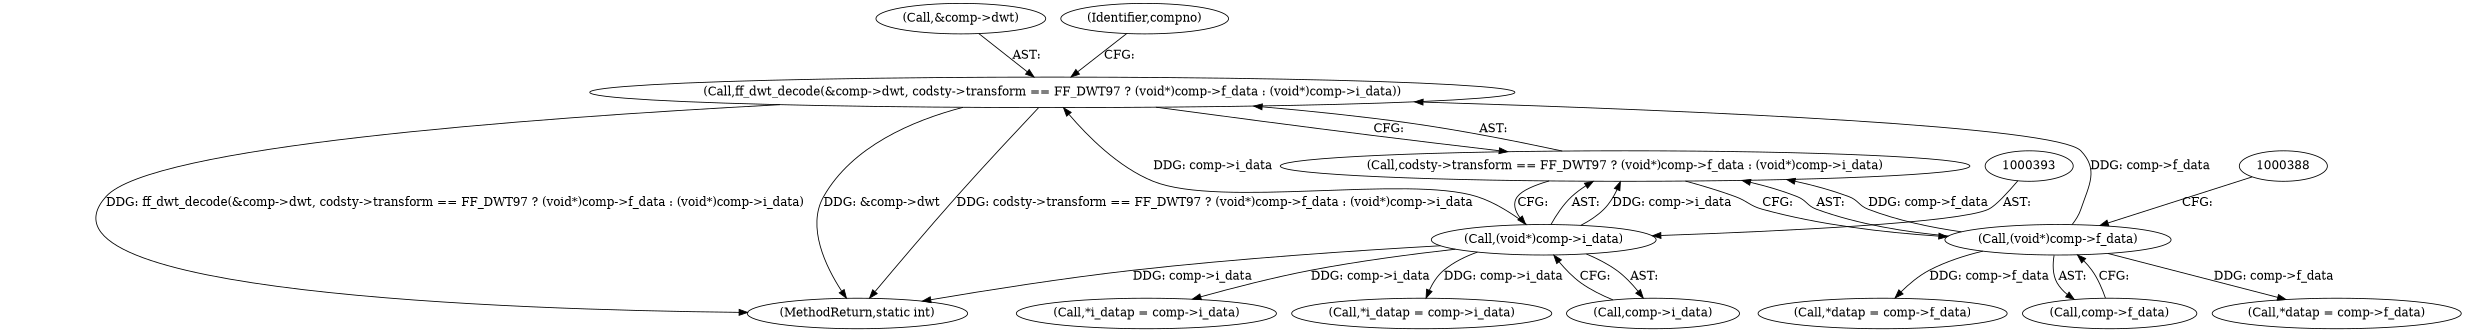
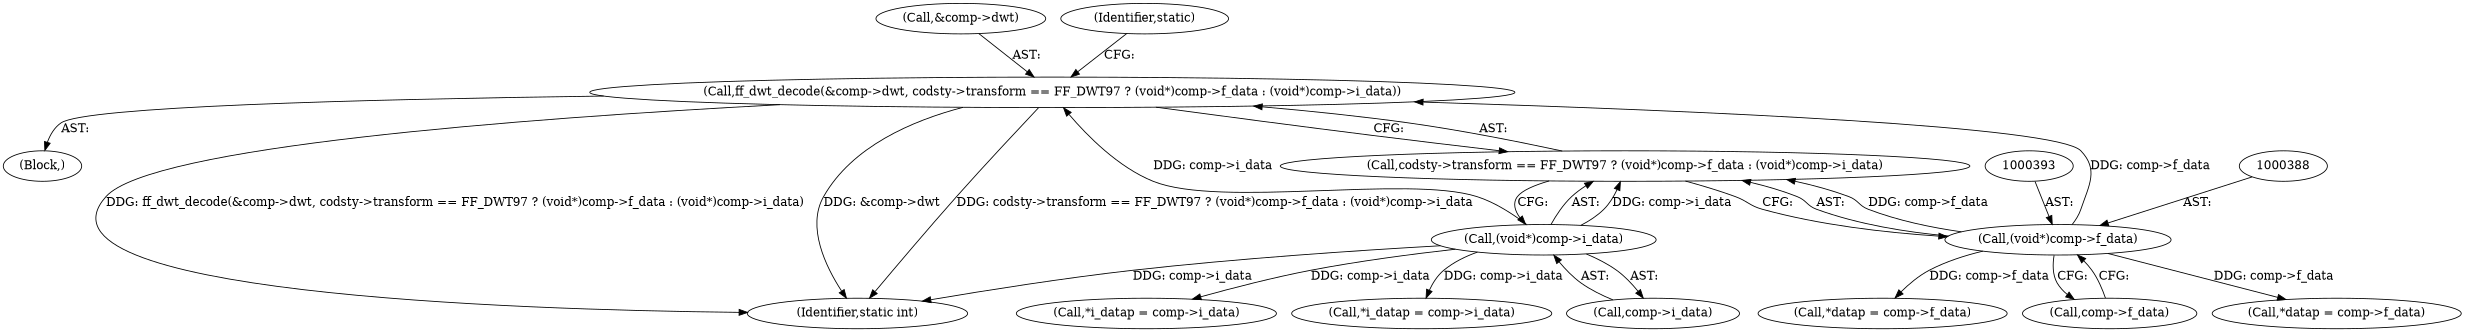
node "(Identifier,compno)": label "(Identifier,compno)" -> "(Identifier,static)"
node "(Block,)": added
edge "1000388" -> "(Call,(void*)comp->f_data)": label "CFG: " -> "AST: "
edge "1000393" -> "(Call,(void*)comp->i_data)": now "1000393" -> "(Call,(void*)comp->f_data)"
edge "(Call,comp->i_data)" -> "(Call,(void*)comp->i_data)": label "CFG: " -> "AST: "
edge "(Call,(void*)comp->f_data)" -> "(Call,comp->f_data)": label "AST: " -> "CFG: "
node "(MethodReturn,static int)": label "(MethodReturn,static int)" -> "(Identifier,static int)"
